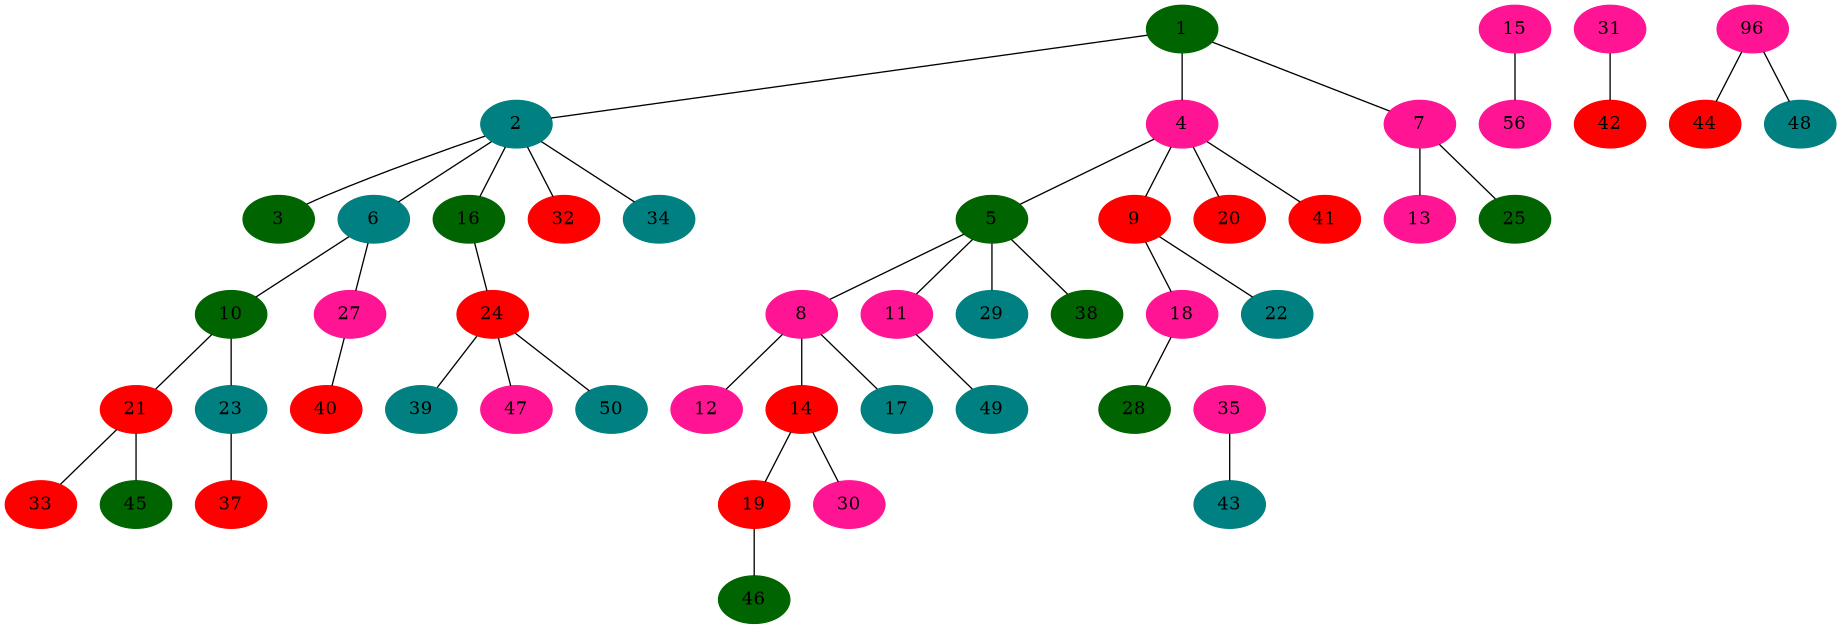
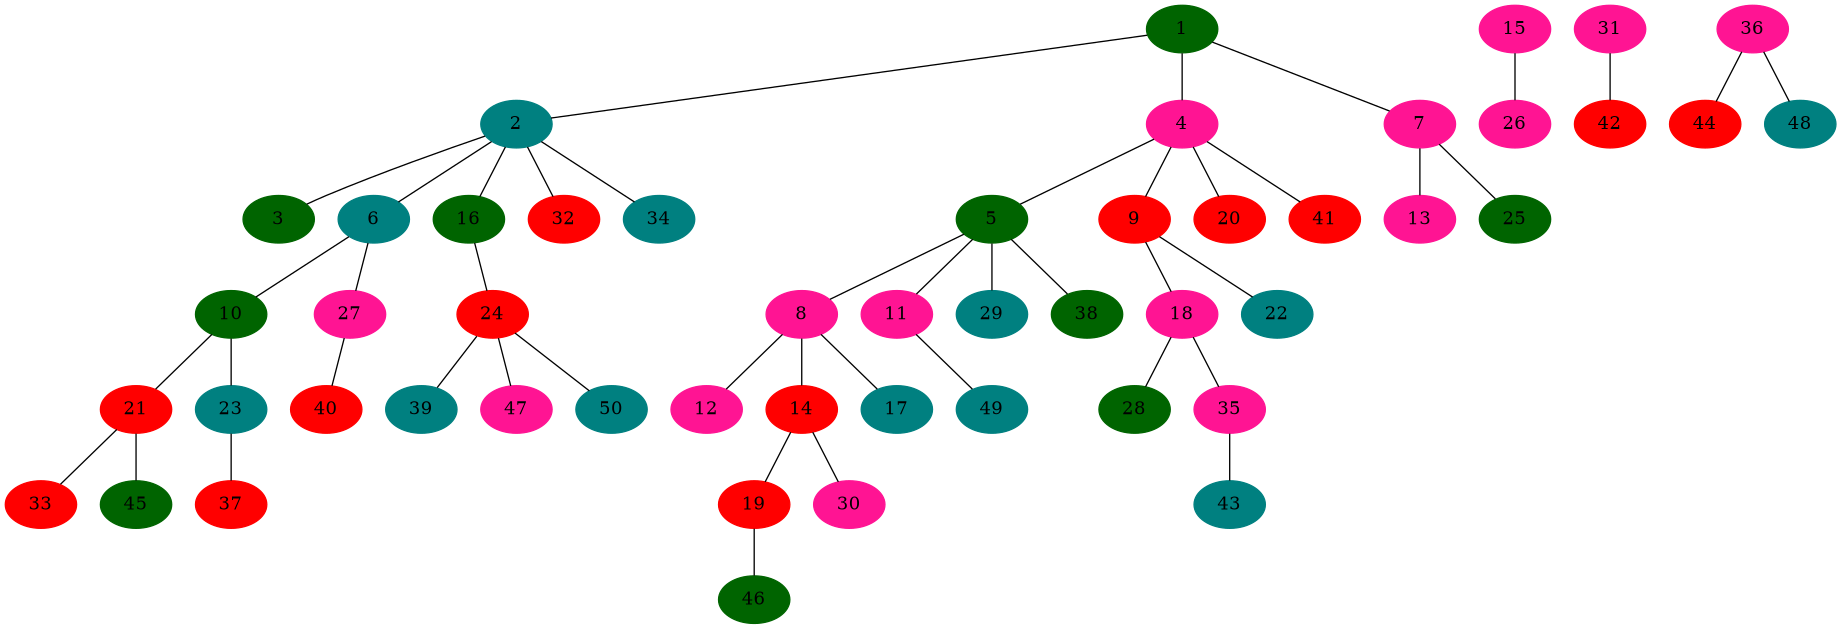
node "96": label "96" -> "36"
node "56": label "56" -> "26"
edge "18" -- "35": added
